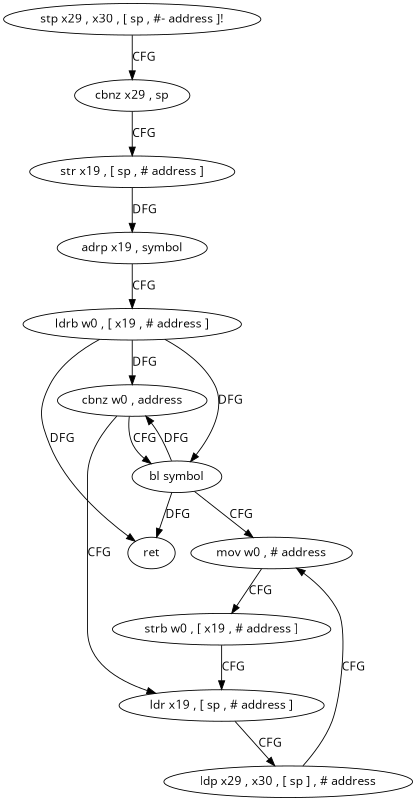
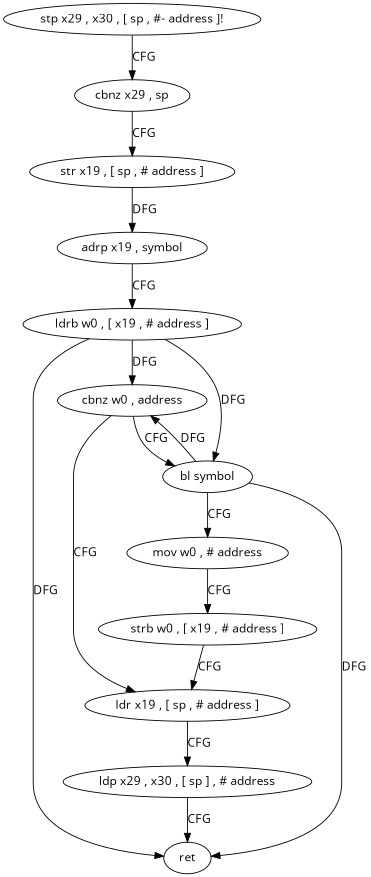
edge "ldp x29 , x30 , [ sp ] , # address" -> "mov w0 , # address": now "ldp x29 , x30 , [ sp ] , # address" -> "ret"
